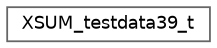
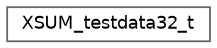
node "XSUM_testdata39_t": label "XSUM_testdata39_t" -> "XSUM_testdata32_t"
